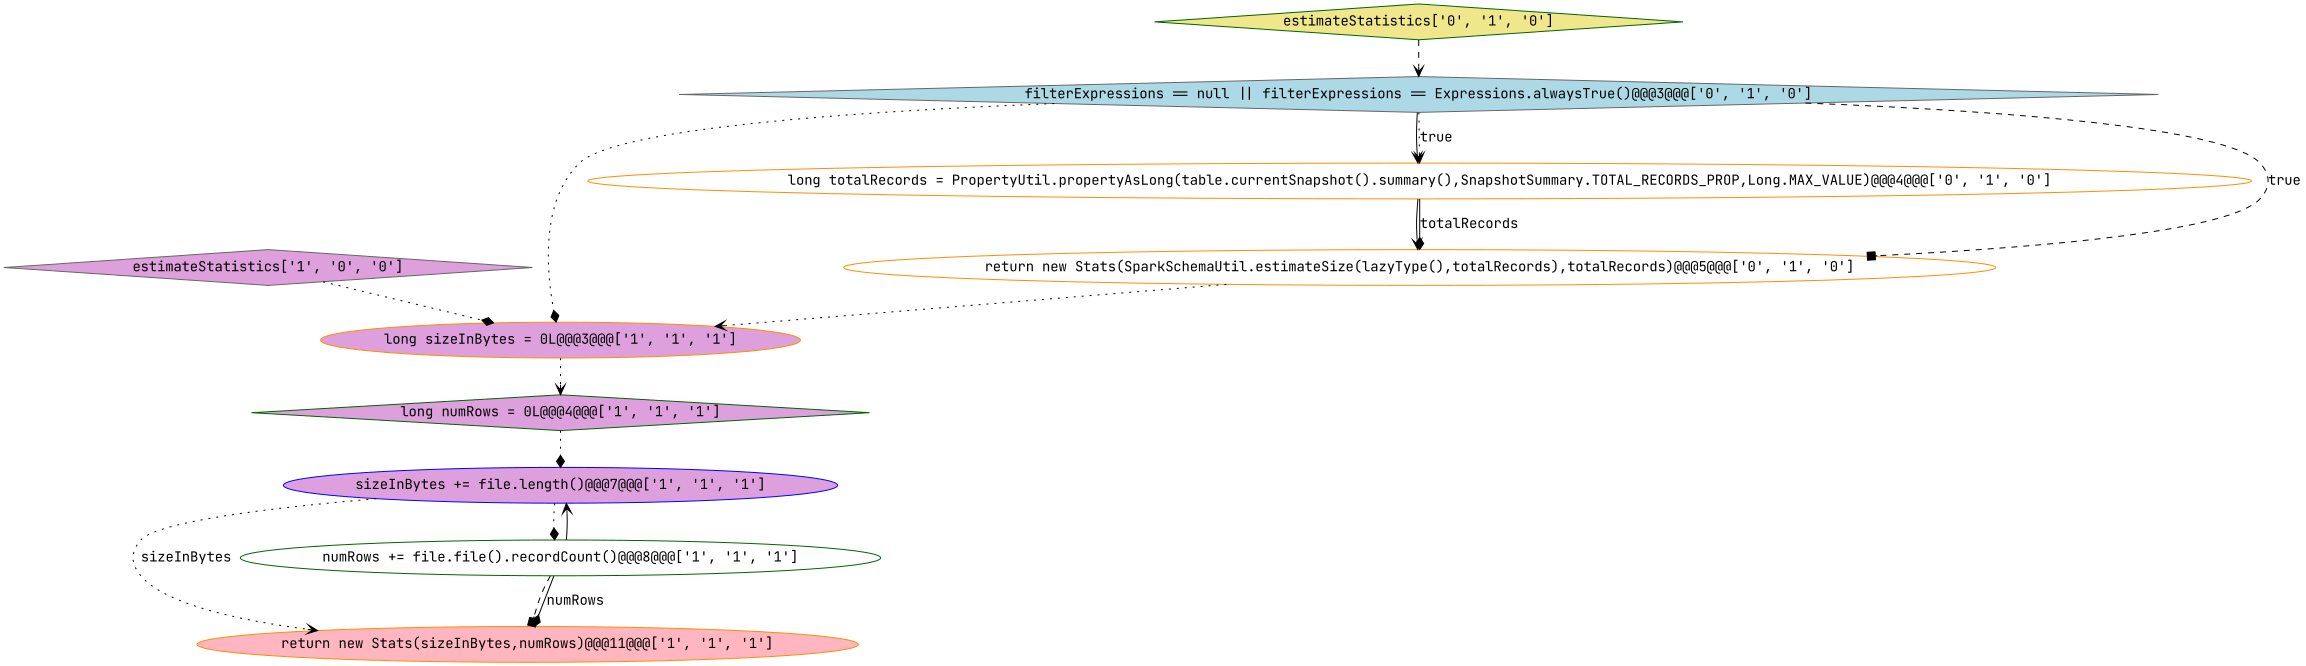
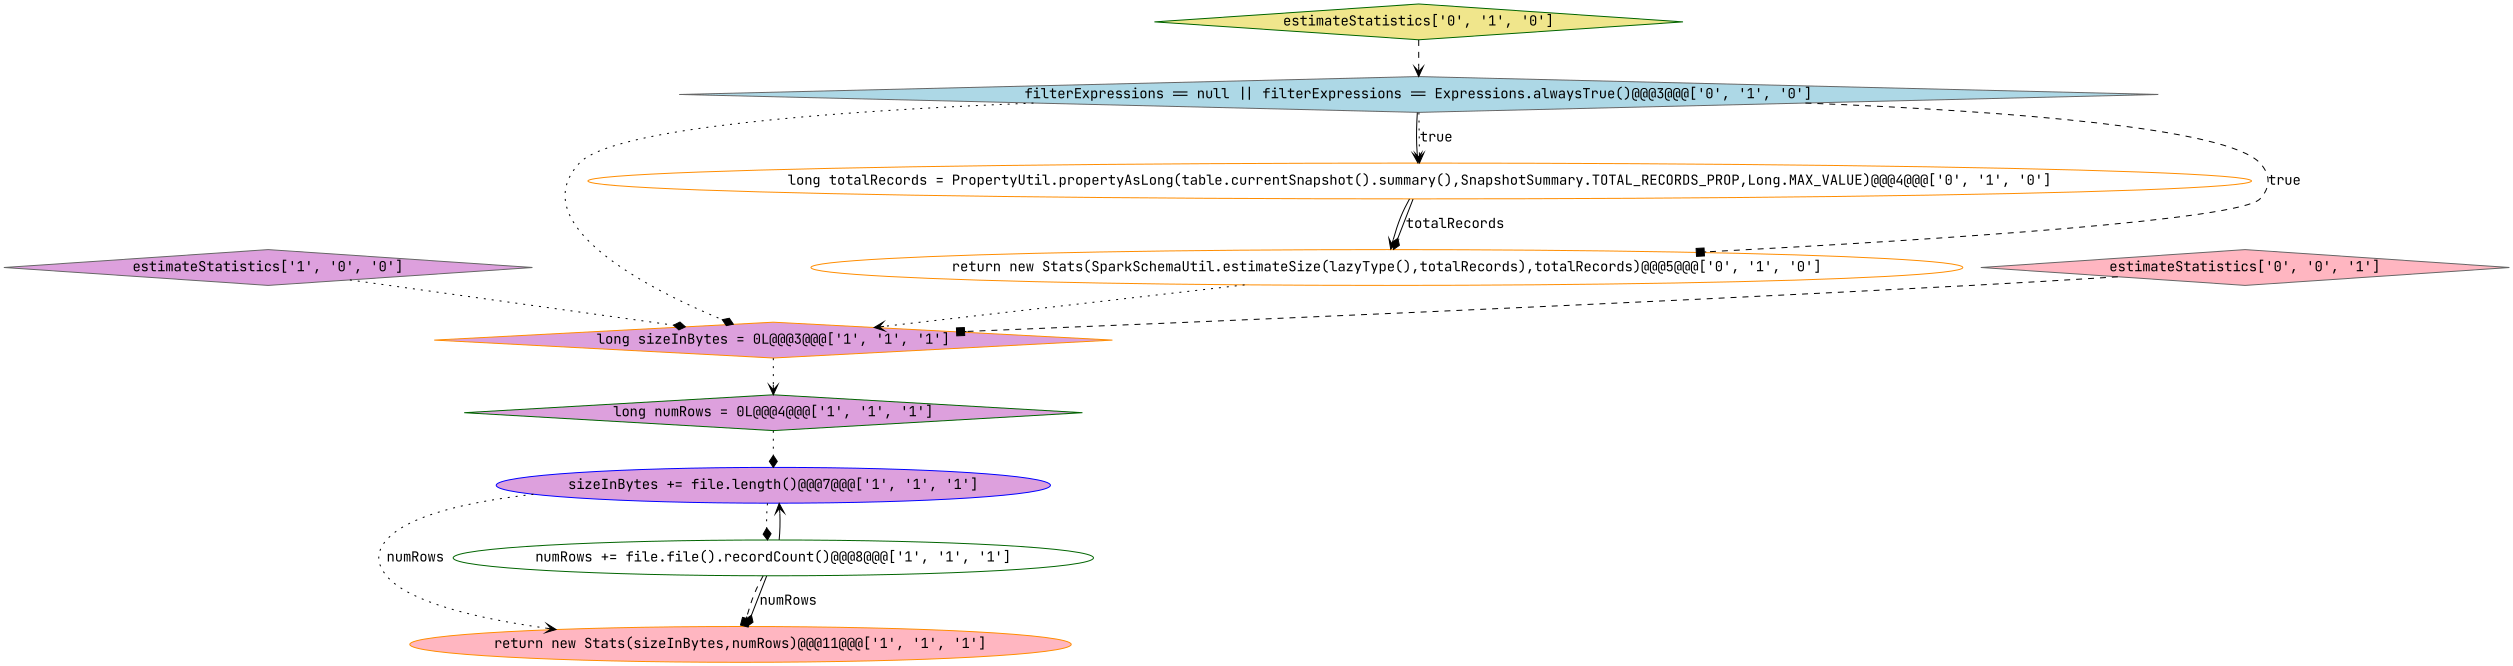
node "estimateStatistics['0', '0', '1']": added
node "long sizeInBytes = 0L@@@3@@@['1', '1', '1']": shape ellipse -> diamond
edge "sizeInBytes += file.length()@@@7@@@['1', '1', '1']" -> "return new Stats(sizeInBytes,numRows)@@@11@@@['1', '1', '1']": label "sizeInBytes" -> "numRows"
